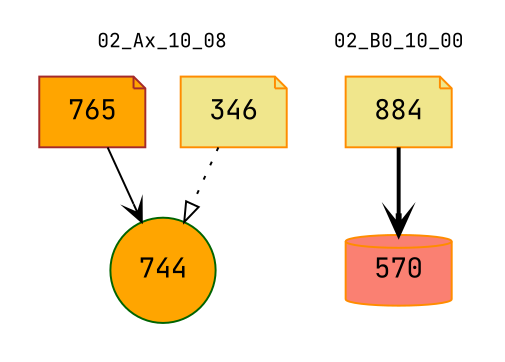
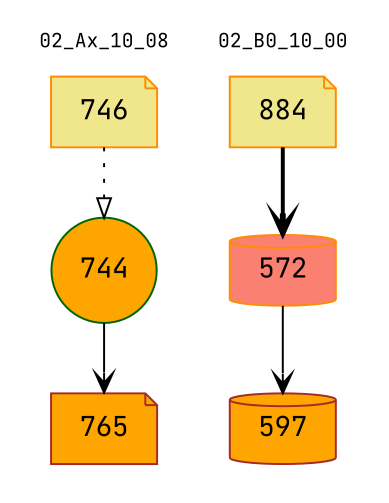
node "346": label "346" -> "746"
edge "765" -> "744": reversed
node "570": label "570" -> "572"
node "597": added
